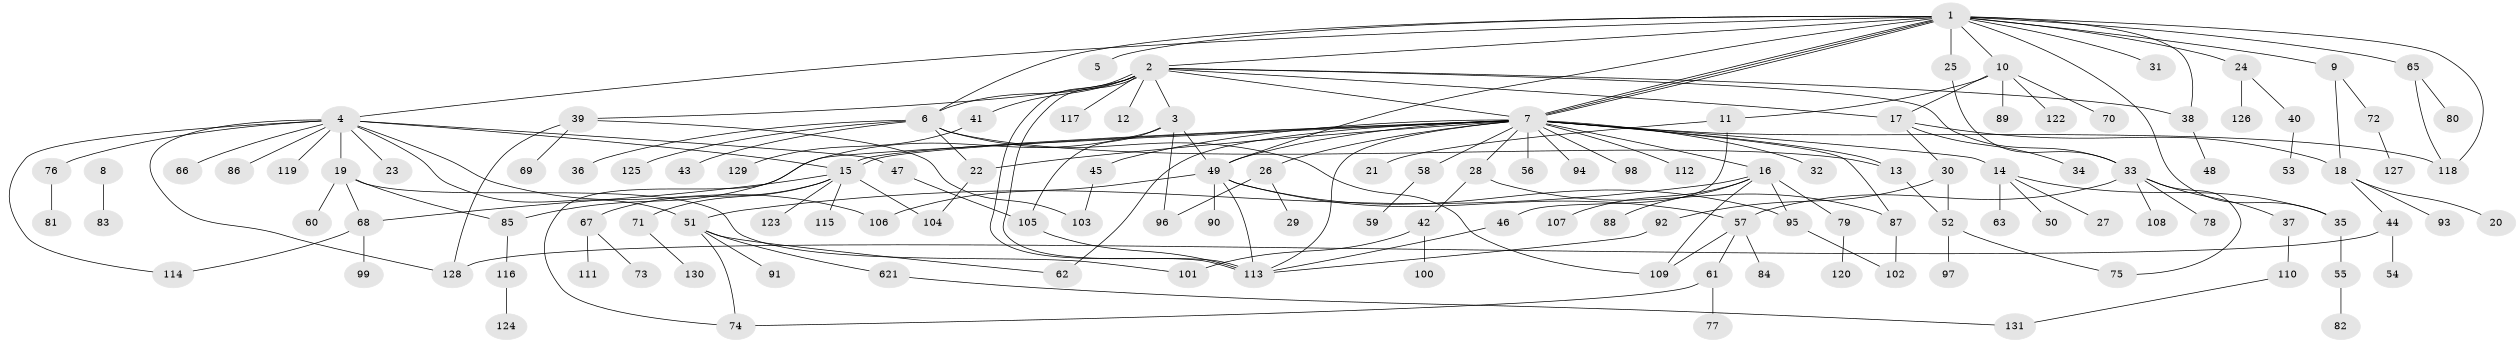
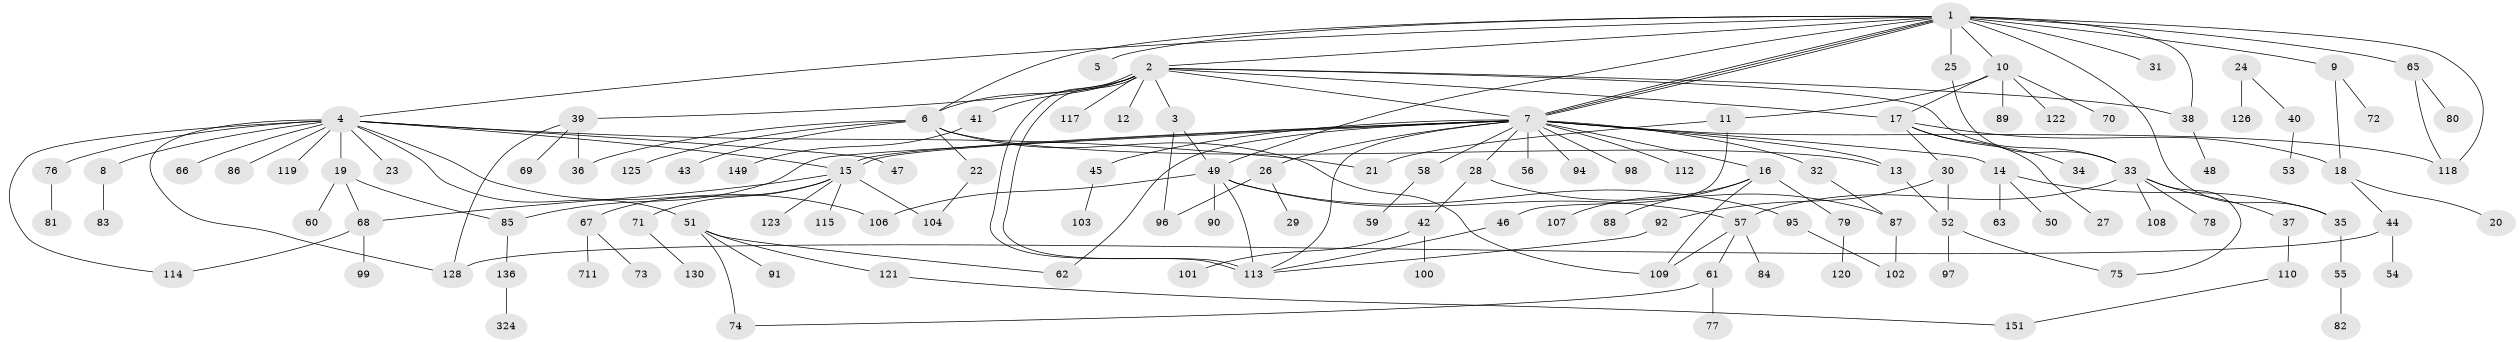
edge "1" -- "24": removed
edge "4" -- "8": added
edge "39" -- "103": now "39" -- "36"
edge "4" -- "21": added
edge "7" -- "87": now "32" -- "87"
edge "7" -- "49": removed
edge "7" -- "22": removed
node "129": label "129" -> "149"
node "127": removed
edge "3" -- "74": removed
edge "16" -- "95": removed
edge "16" -- "51": removed
edge "14" -- "27": now "17" -- "27"
node "105": removed
node "93": removed
edge "19" -- "101": removed
node "116": label "116" -> "136"
node "111": label "111" -> "711"
node "621": label "621" -> "121"
node "124": label "124" -> "324"
node "131": label "131" -> "151"
